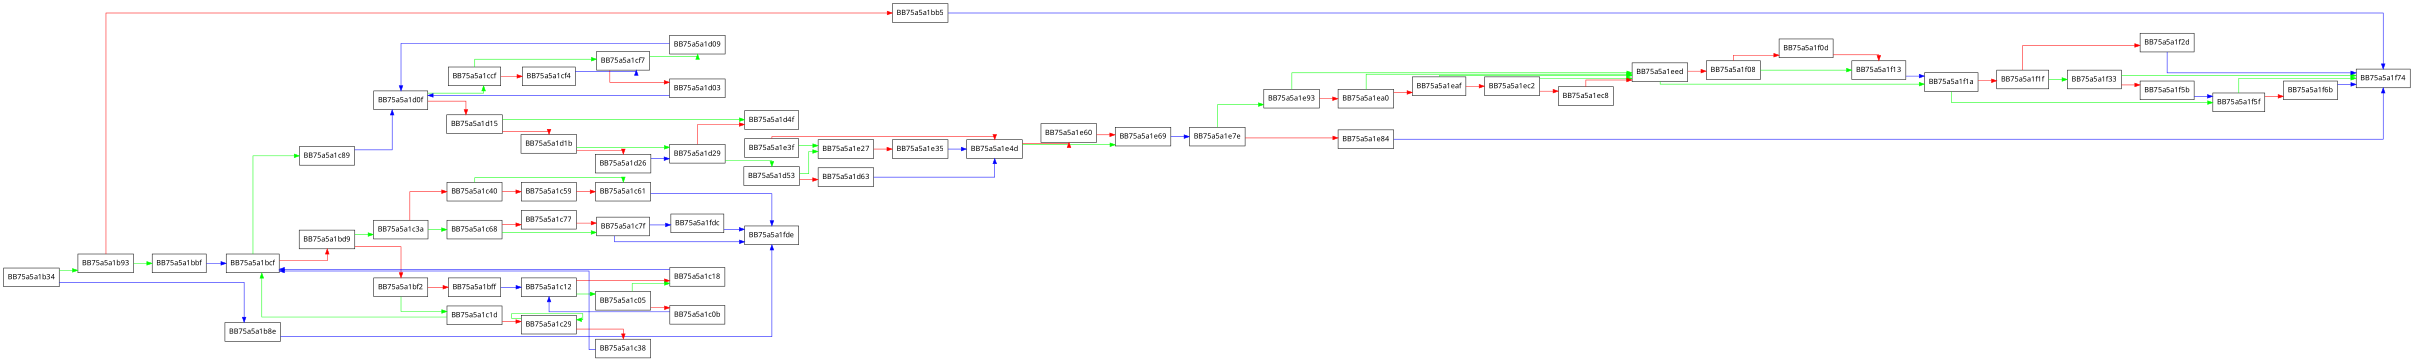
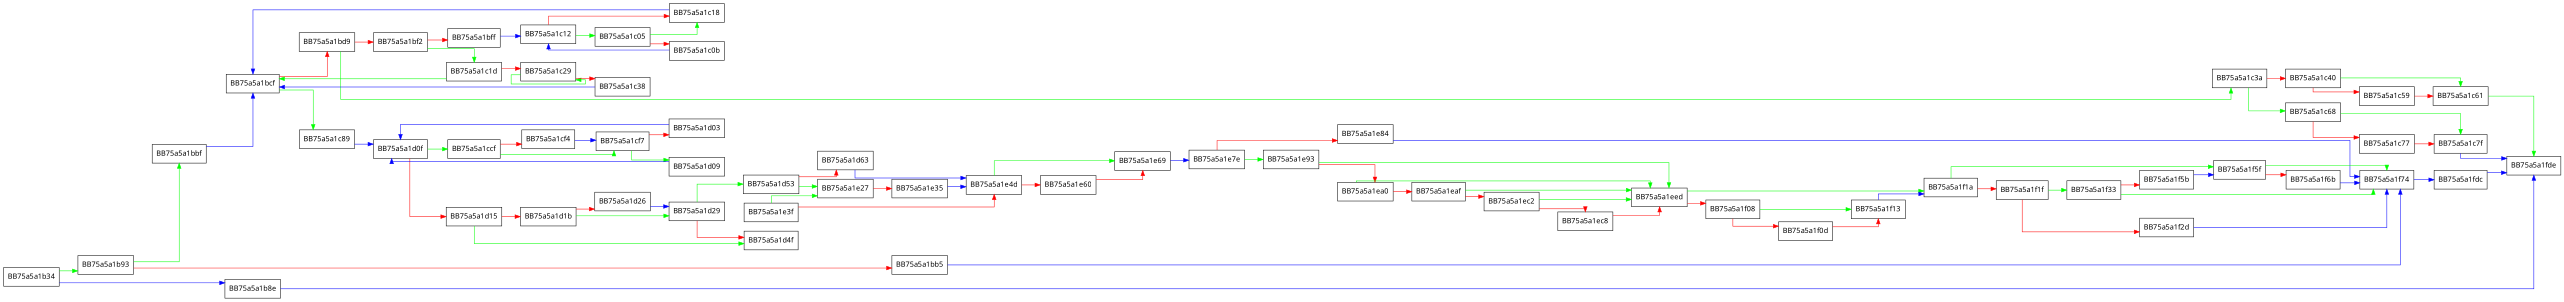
edge "BB75a5a1c61" -> "BB75a5a1fde": color blue -> green
edge "BB75a5a1c7f" -> "BB75a5a1fdc": now "BB75a5a1f74" -> "BB75a5a1fdc"
